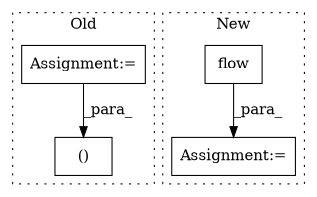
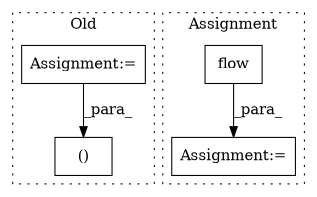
cluster "New": label "New" -> "Assignment"
